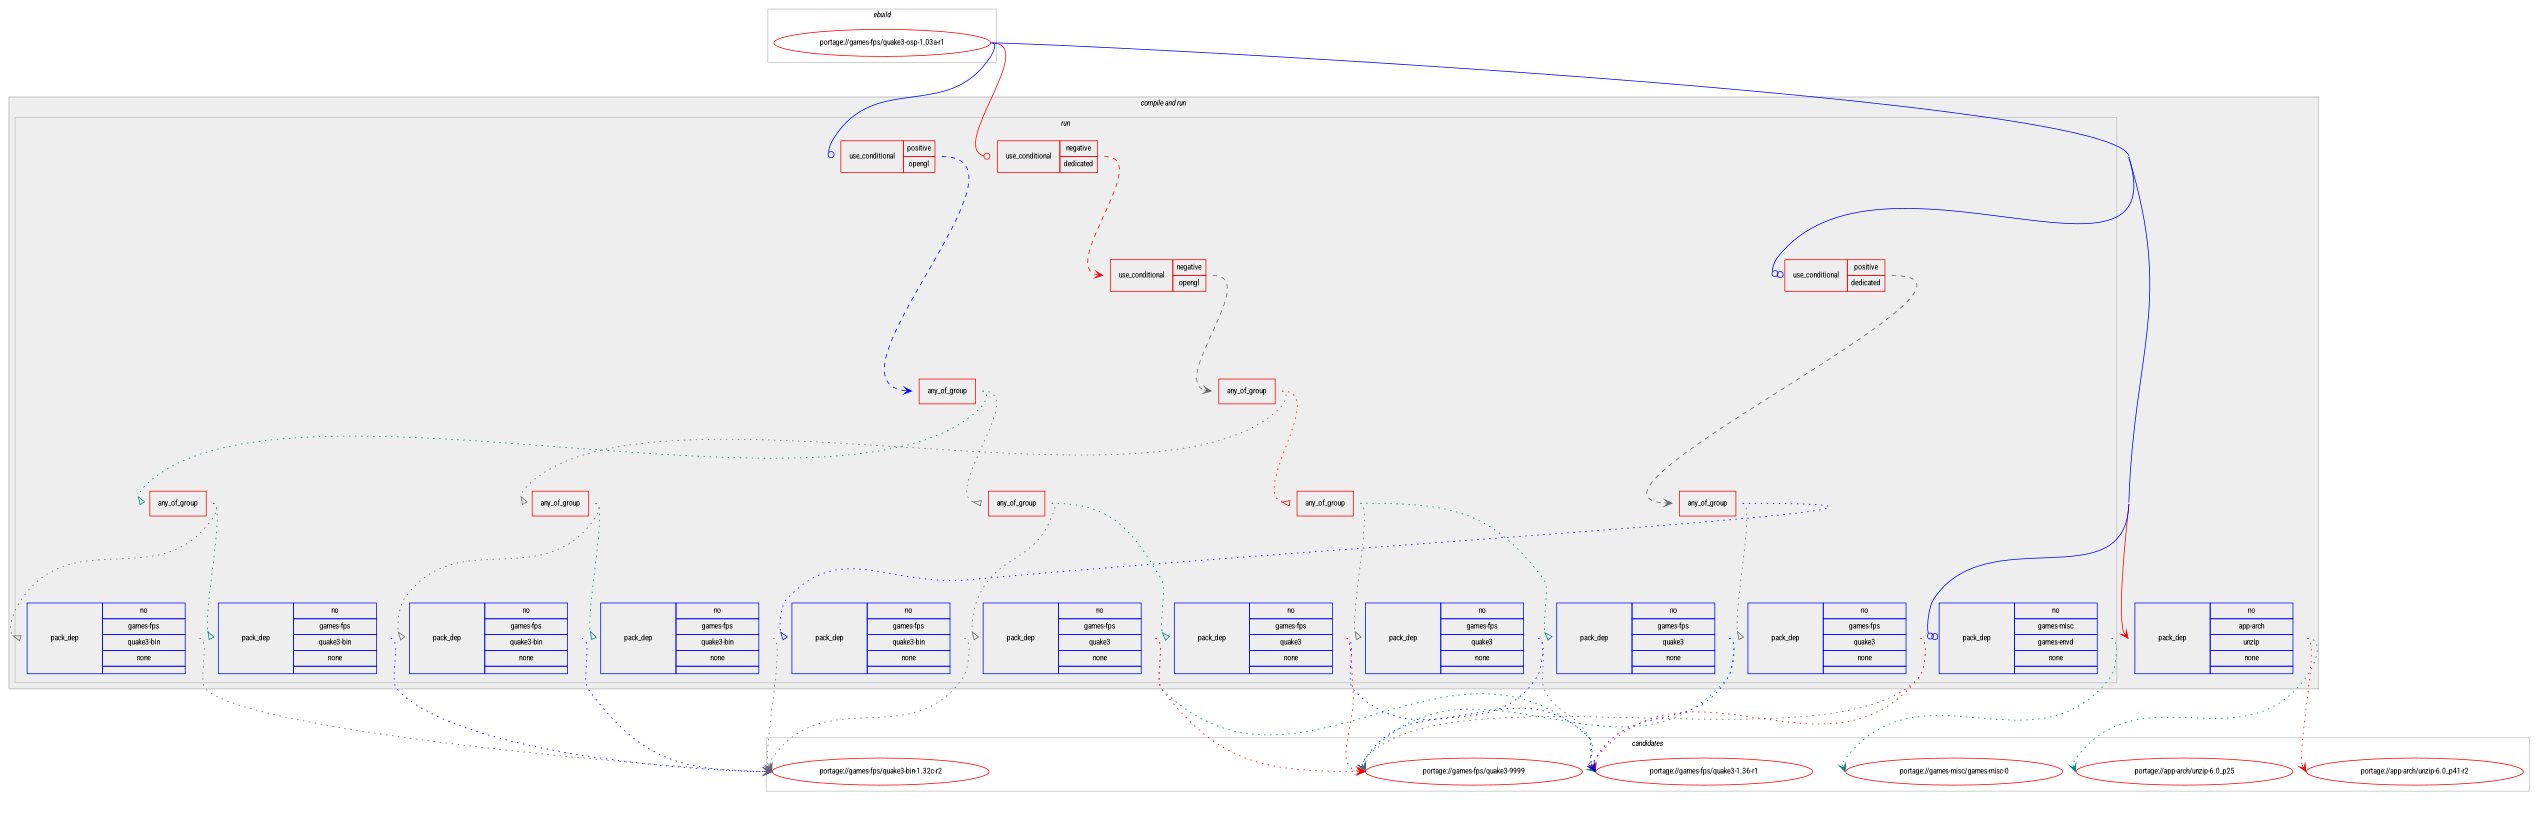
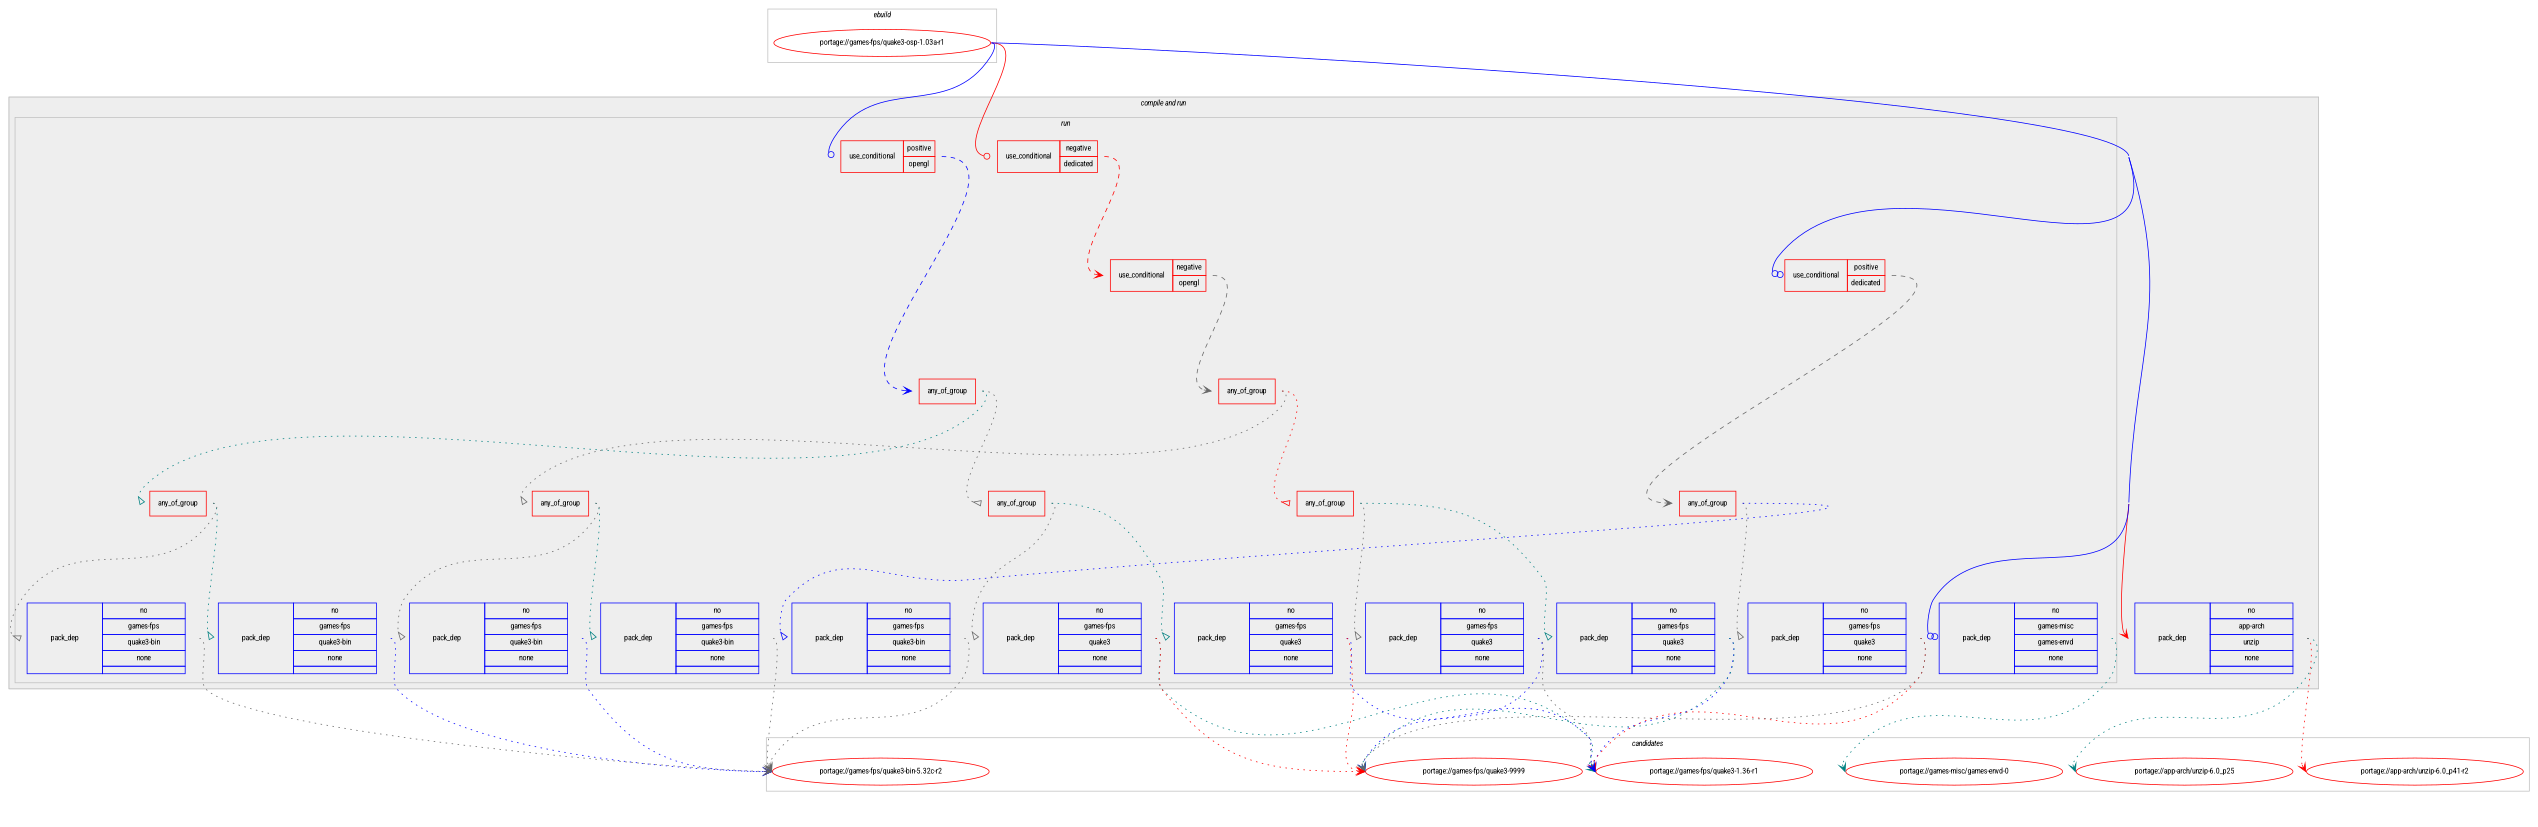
node "portage://games-fps/quake3-bin-1.32c-r2": label "portage://games-fps/quake3-bin-1.32c-r2" -> "portage://games-fps/quake3-bin-5.32c-r2"
node "portage://games-misc/games-misc-0": label "portage://games-misc/games-misc-0" -> "portage://games-misc/games-envd-0"
